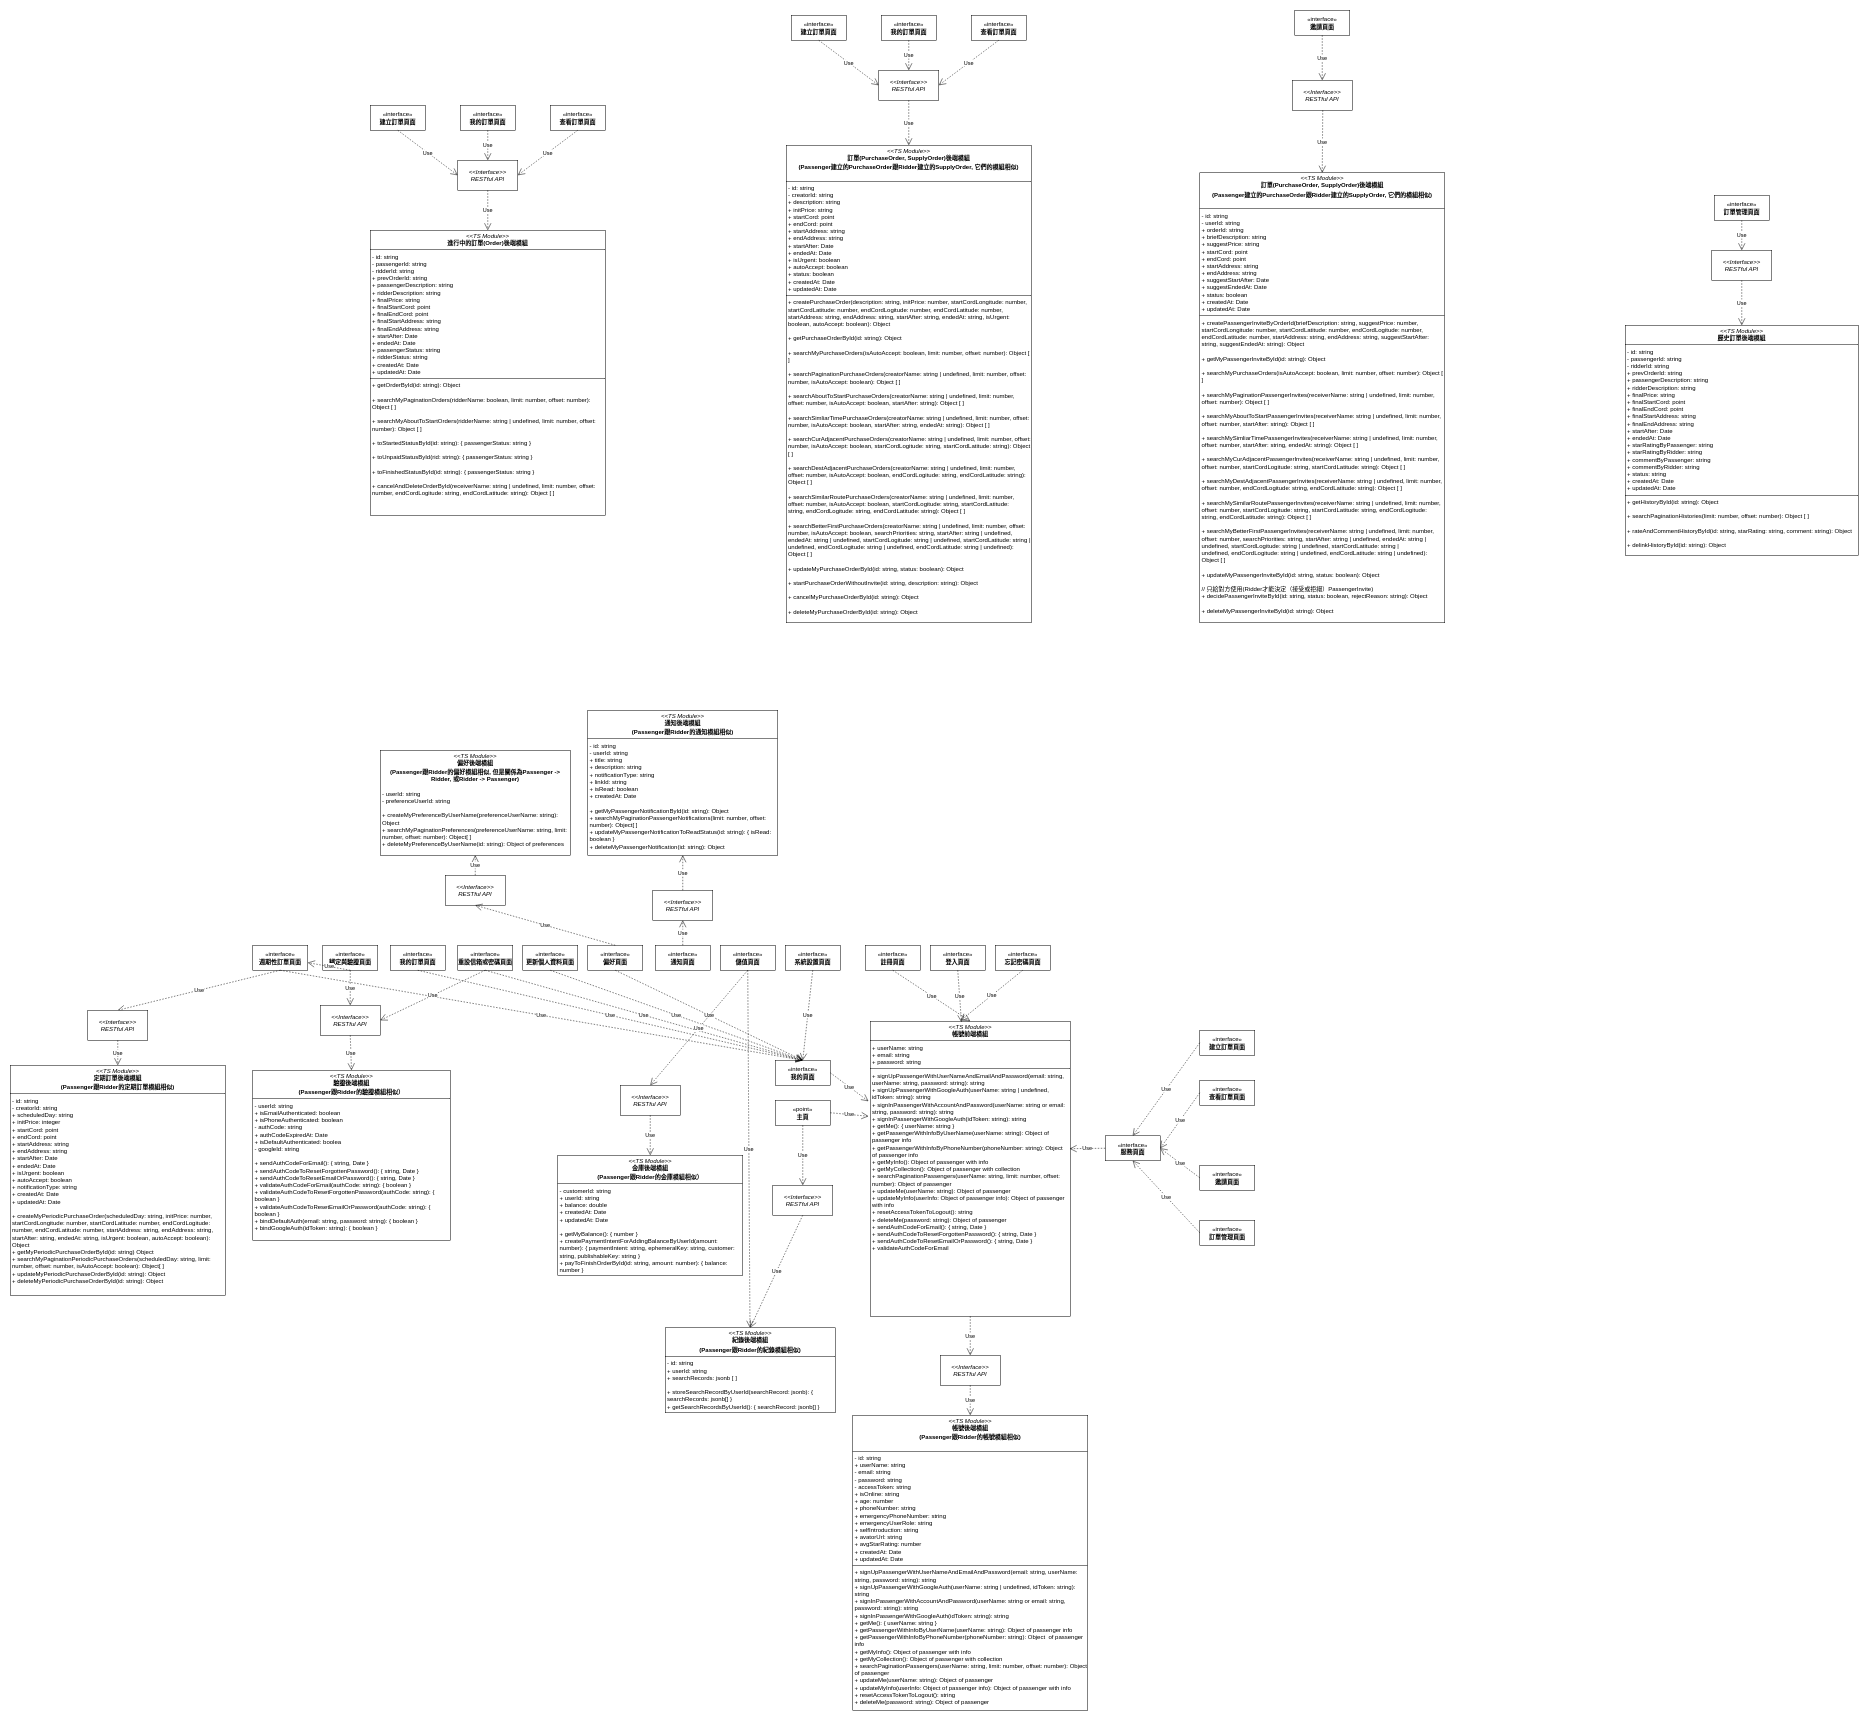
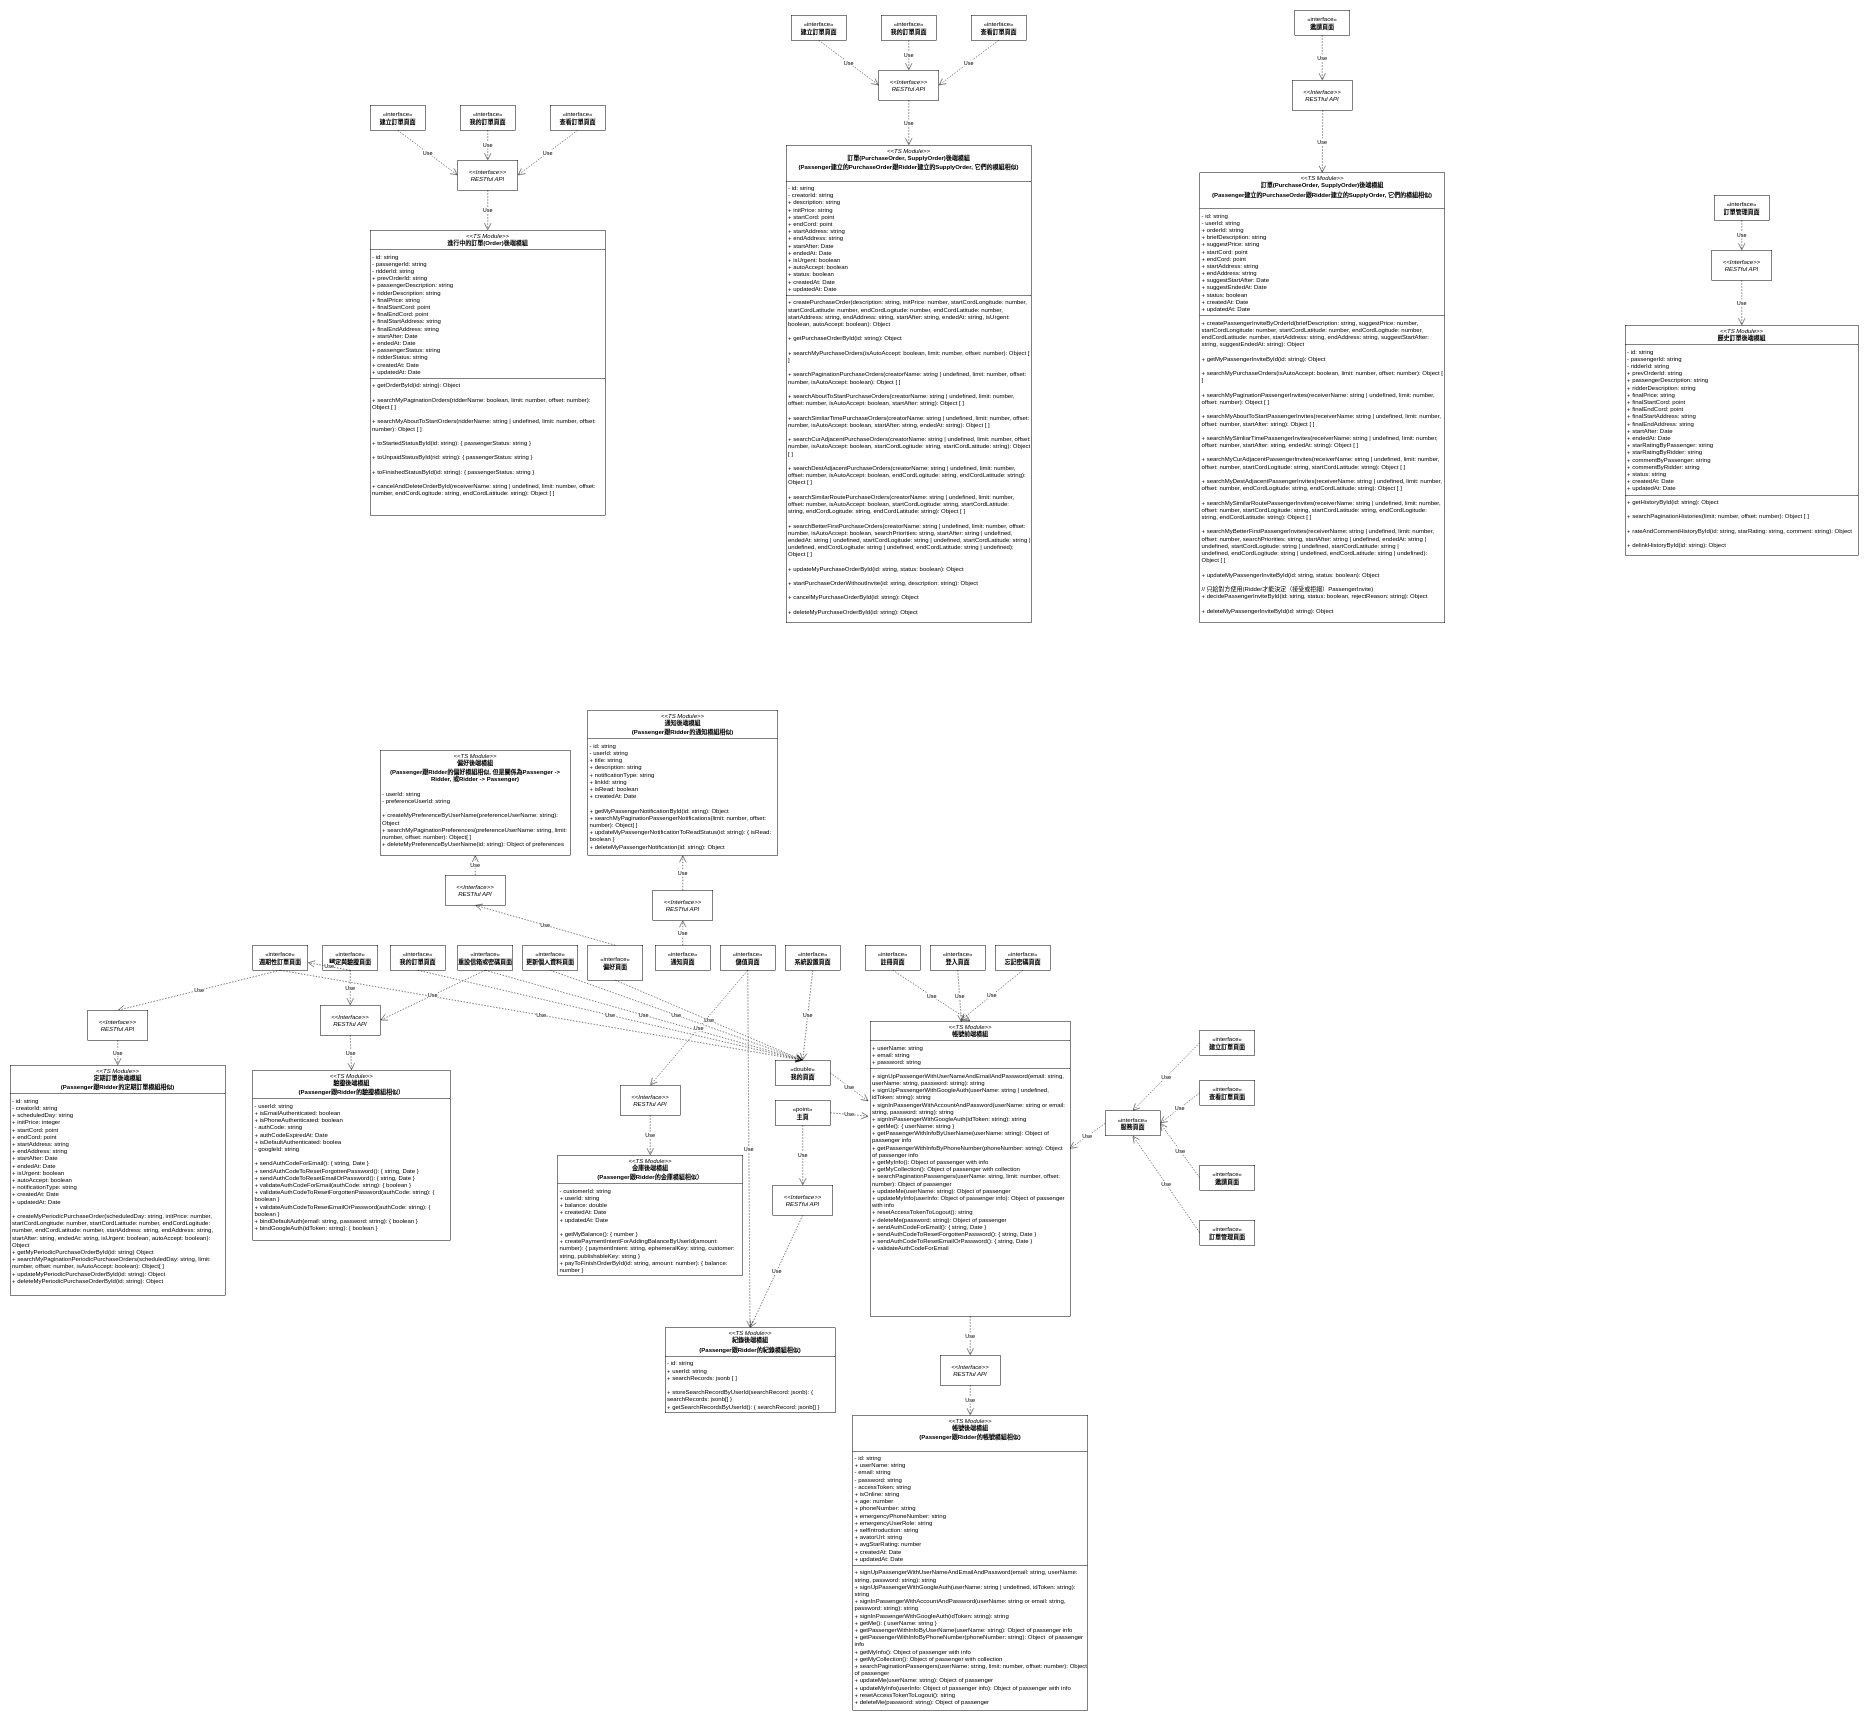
node "«interface» 偏好頁面": size 55x25 -> 55x35
node "«interface» 我的頁面": label "«interface» 我的頁面" -> "«double» 我的頁面"
node "«interface» 服務頁面": moved (1133, 1148) -> (1133, 1123)
